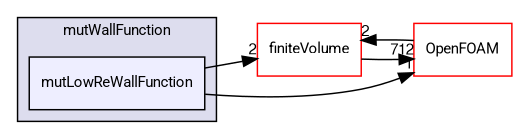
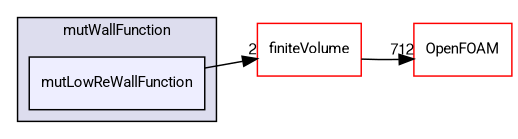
edge "OpenFOAM" -> "finiteVolume": removed
edge "mutLowReWallFunction" -> "OpenFOAM": removed
